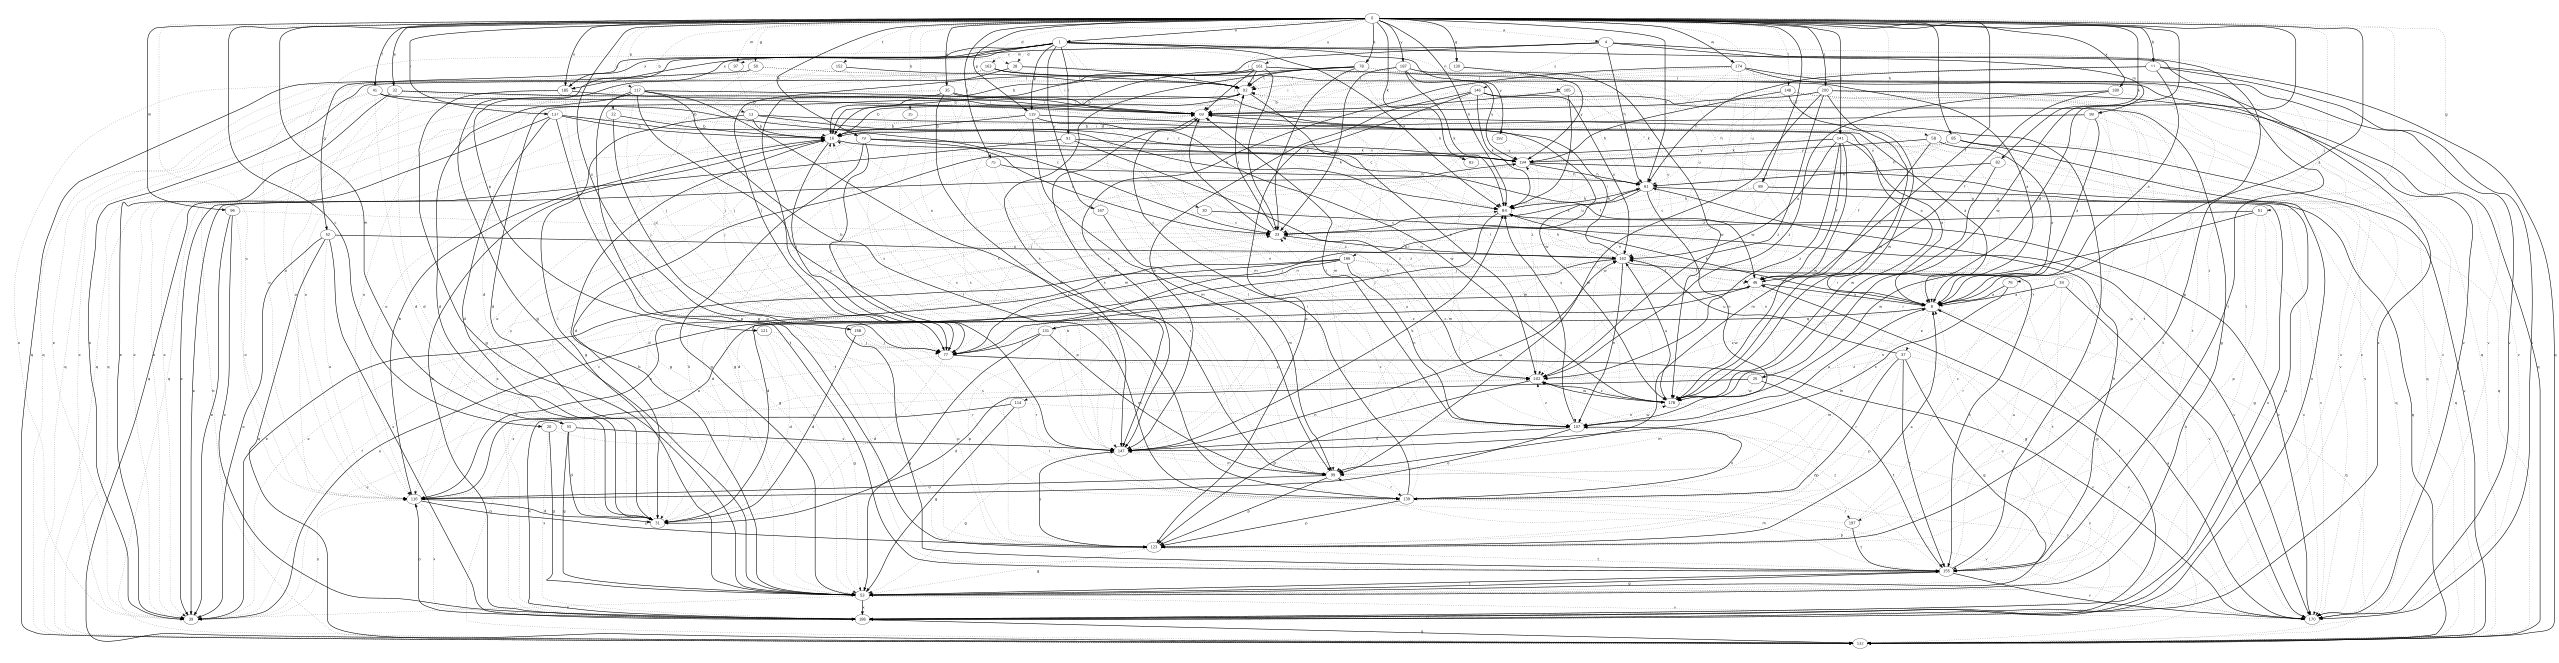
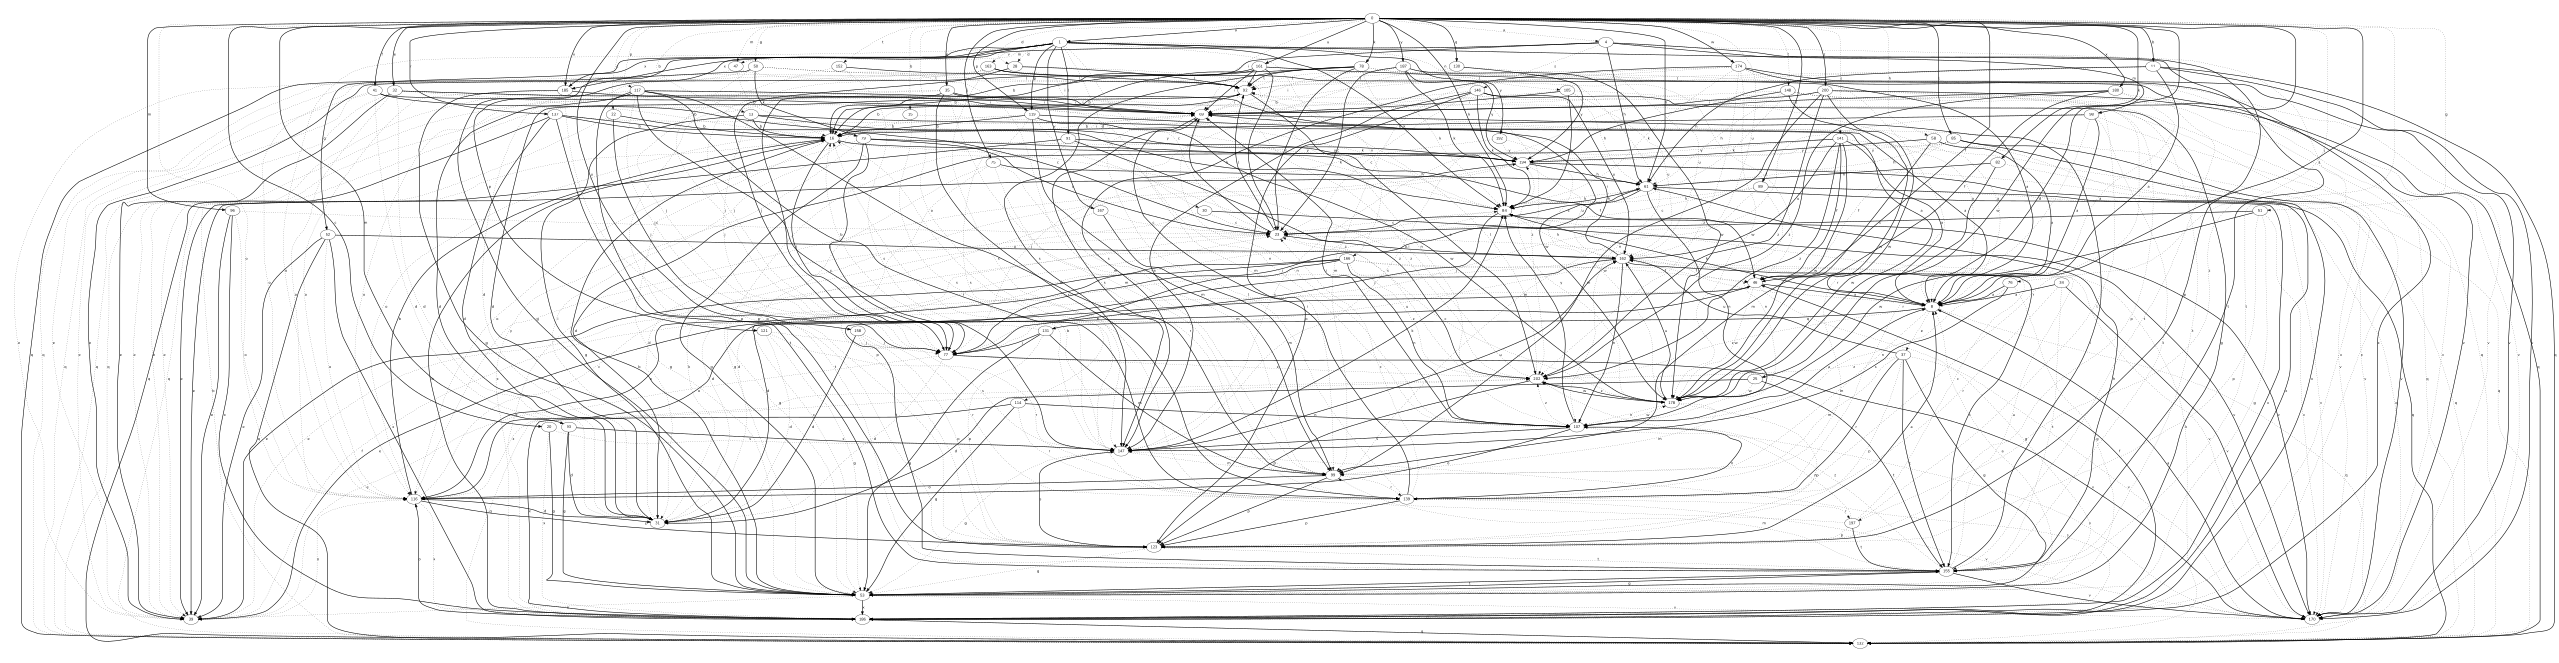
edge "0" -> "141": style bold -> dotted
edge "0" -> "79": now "50" -> "79"
edge "0" -> "161": style dotted -> bold
node "97": label "97" -> "47"
edge "180" -> "69": style dotted -> bold
node "83": removed
edge "180" -> "8": added, label "a"
edge "194" -> "123": now "75" -> "123"
edge "114" -> "107": style dotted -> bold
edge "85" -> "132": now "85" -> "170"
